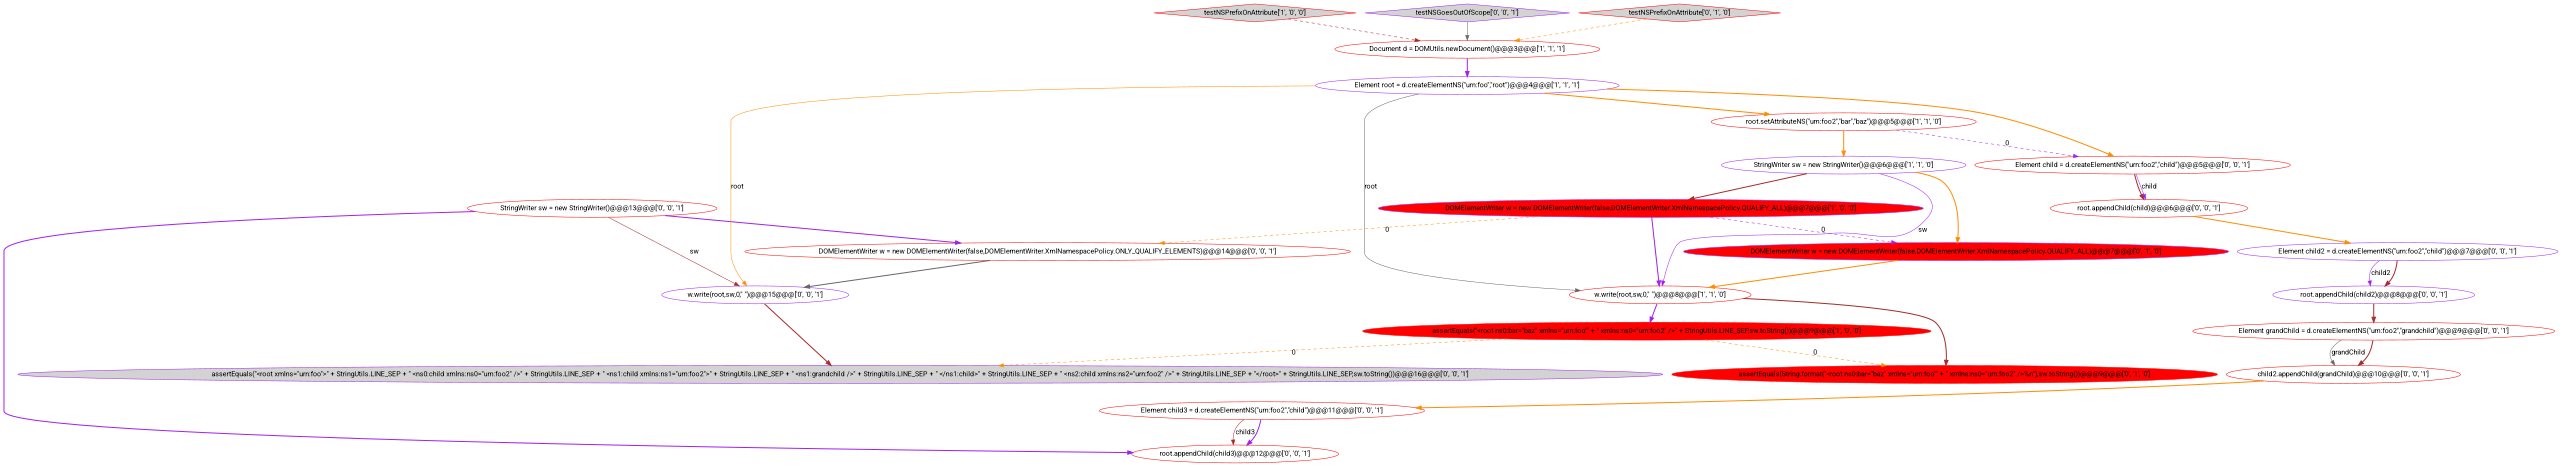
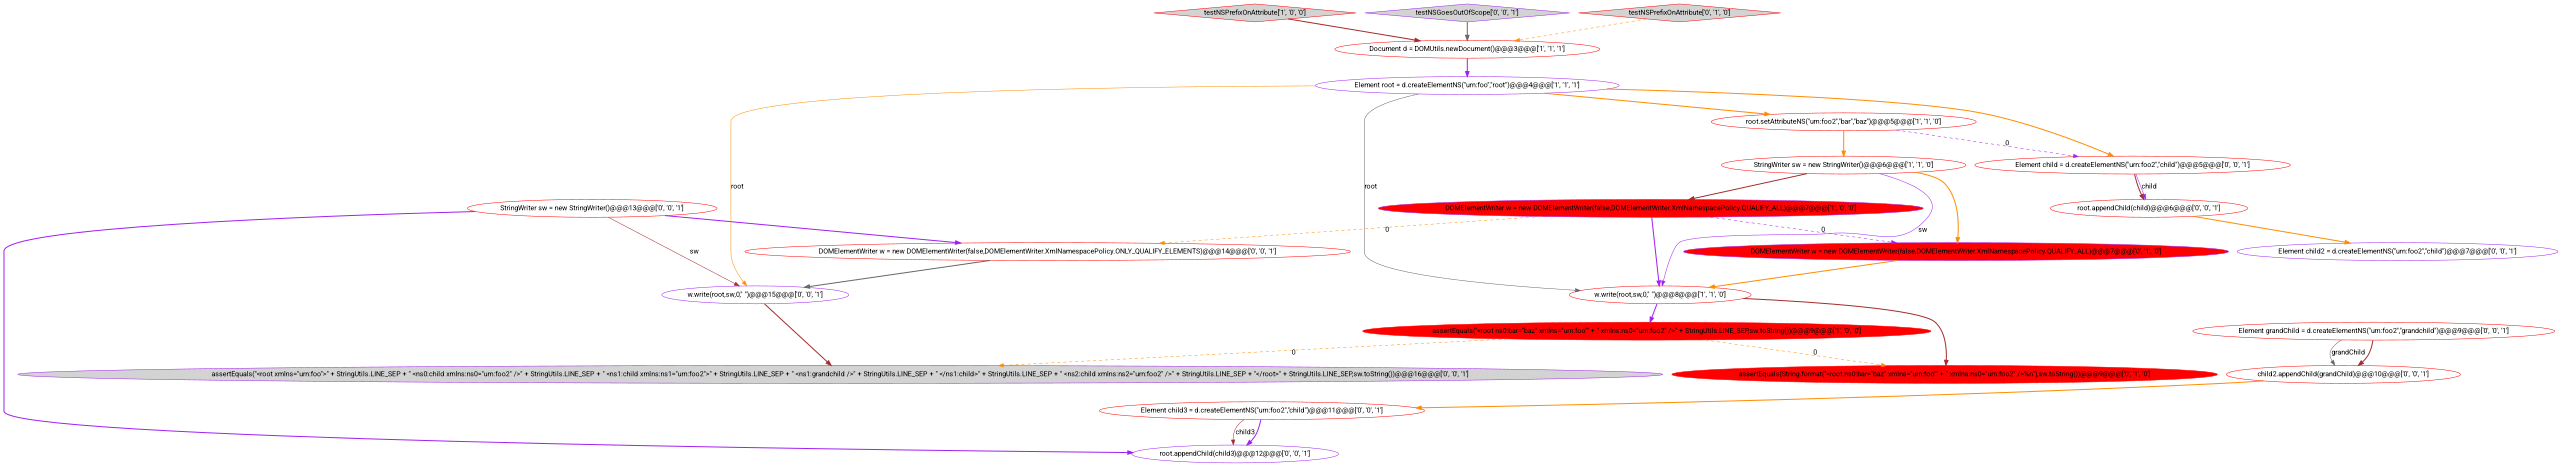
edge "testNSPrefixOnAttribute['1', '0', '0']" -> "Document d = DOMUtils.newDocument()@@@3@@@['1', '1', '1']": style dashed -> bold
edge "testNSGoesOutOfScope['0', '0', '1']" -> "Document d = DOMUtils.newDocument()@@@3@@@['1', '1', '1']": style solid -> bold
node "StringWriter sw = new StringWriter()@@@6@@@['1', '1', '0']": color purple -> red
node "root.appendChild(child2)@@@8@@@['0', '0', '1']": removed
node "root.appendChild(child3)@@@12@@@['0', '0', '1']": color red -> purple
